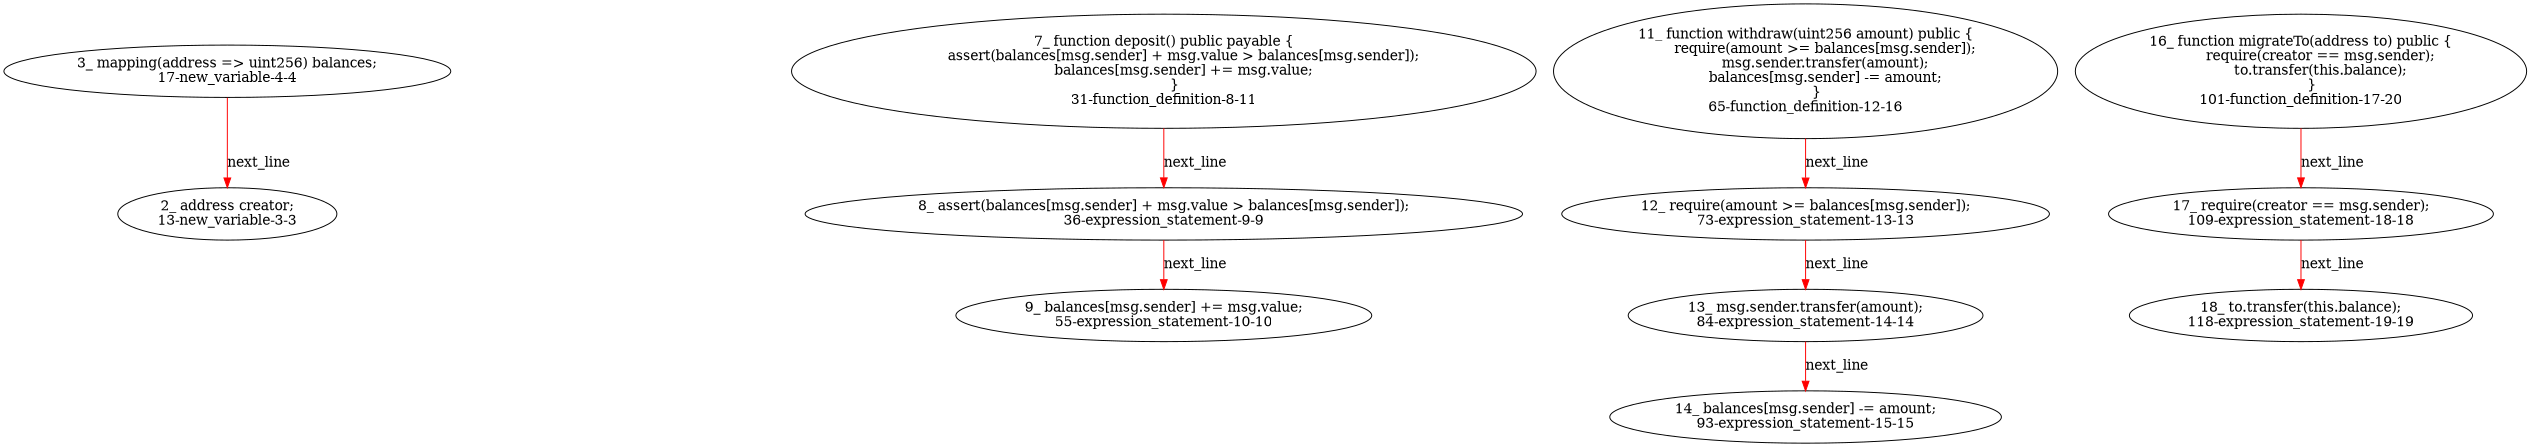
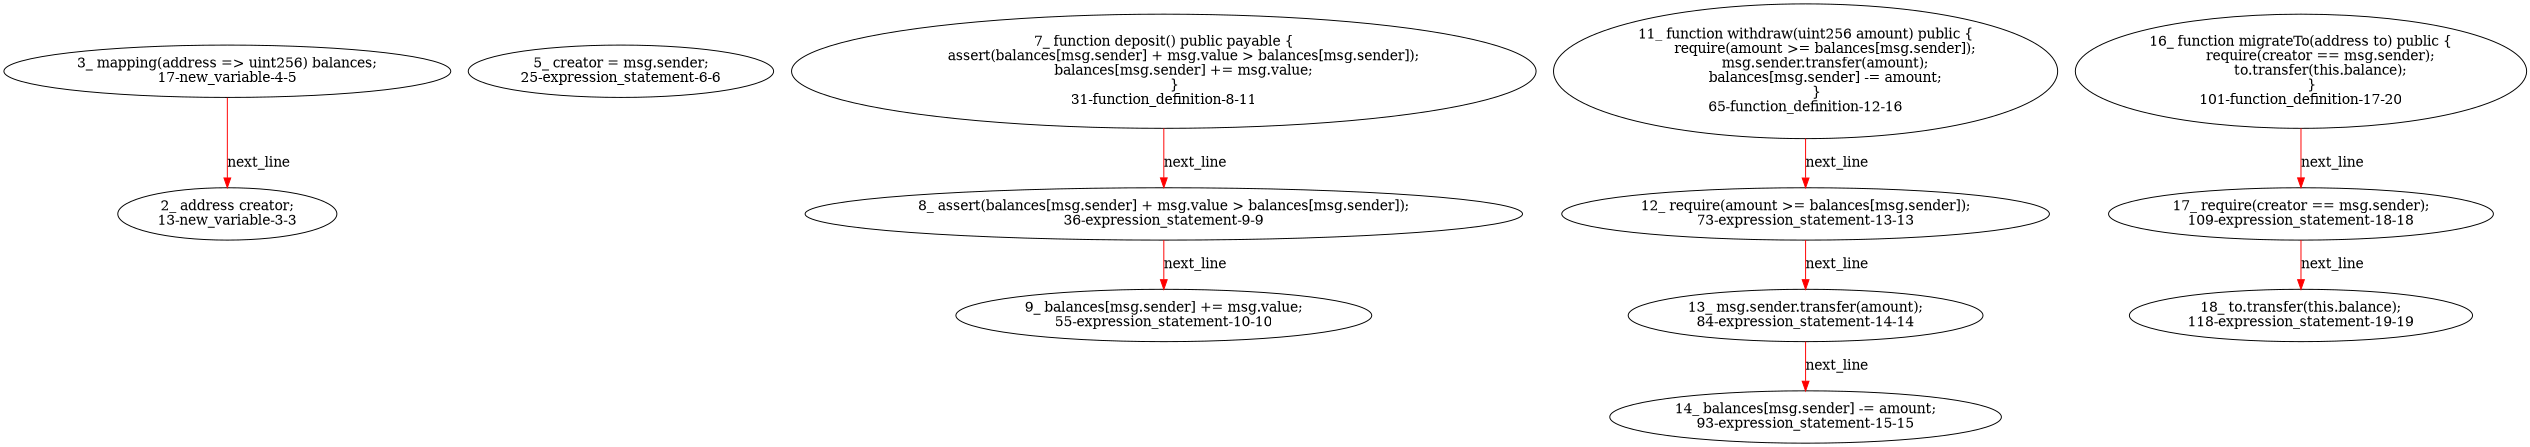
node "3_ mapping(address => uint256) balances; 17-new_variable-4-4": label "3_ mapping(address => uint256) balances; 17-new_variable-4-4" -> "3_ mapping(address => uint256) balances; 17-new_variable-4-5"
node "5_ creator = msg.sender; 25-expression_statement-6-6": added
